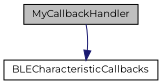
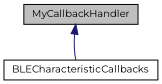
edge "MyCallbackHandler" -> "BLECharacteristicCallbacks": reversed
